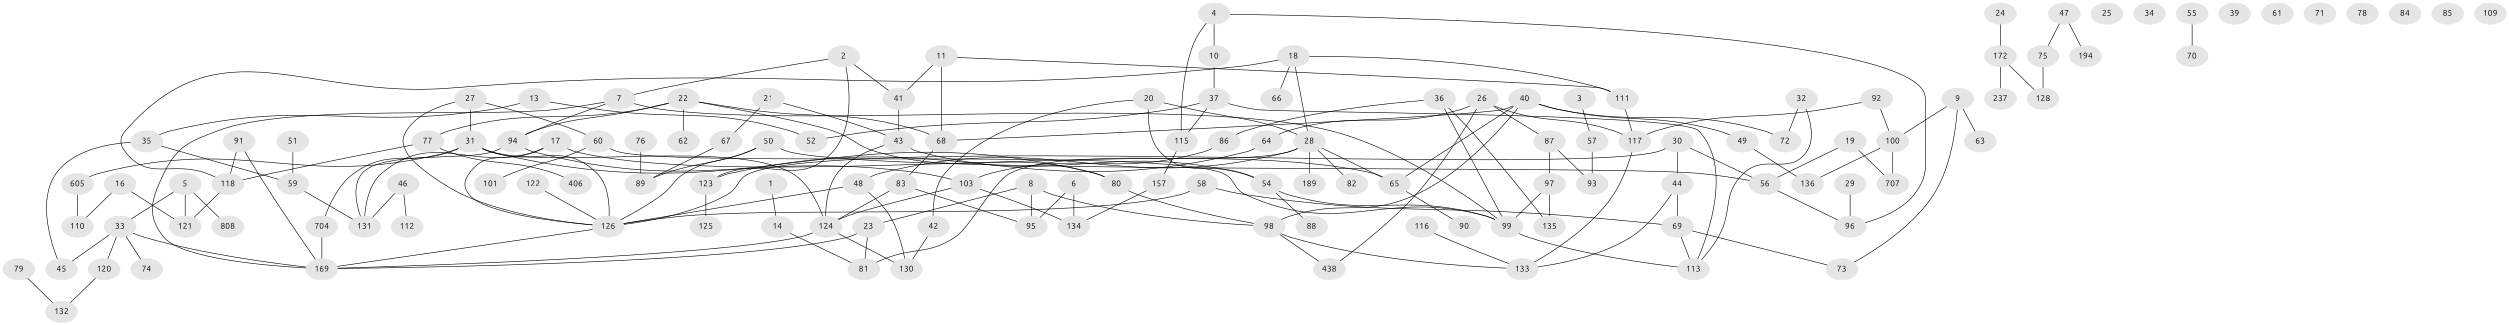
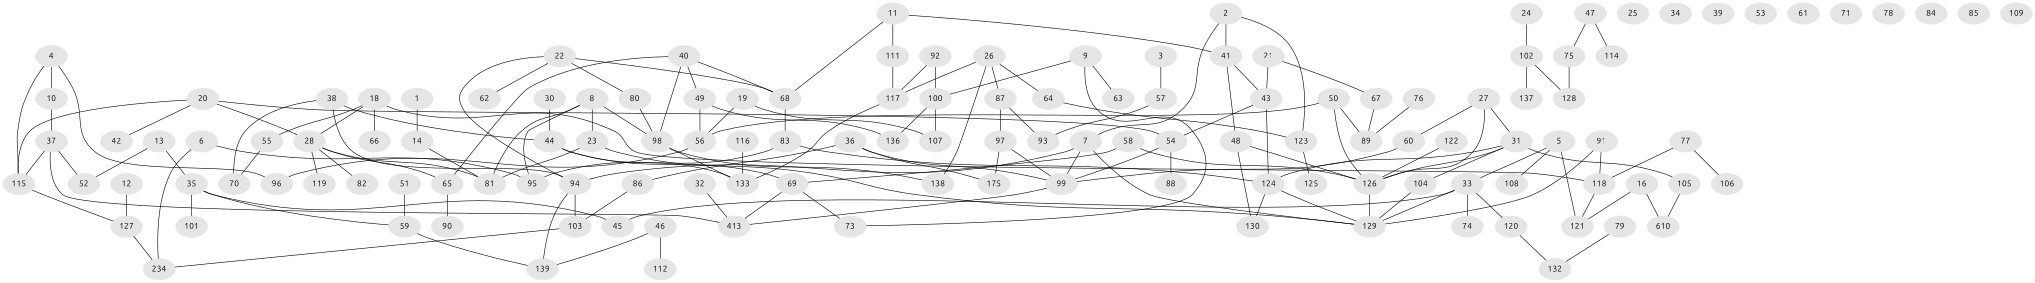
node "53": added
node "172": label "172" -> "102"
node "194": label "194" -> "114"
edge "18" -- "111": now "18" -- "55"
node "38": added
node "237": label "237" -> "137"
edge "20" -- "115": added
edge "22" -- "77": removed
edge "8" -- "81": added
node "17": removed
node "72": removed
edge "31" -- "80": removed
edge "30" -- "126": removed
edge "28" -- "48": now "41" -- "48"
edge "30" -- "56": now "49" -- "56"
edge "60" -- "101": now "35" -- "101"
node "605": label "605" -> "105"
node "12": added
node "406": label "406" -> "106"
node "157": label "157" -> "127"
node "189": label "189" -> "119"
node "29": removed
node "707": label "707" -> "107"
edge "103" -- "124": removed
node "110": label "110" -> "610"
node "808": label "808" -> "108"
node "704": label "704" -> "104"
node "131": label "131" -> "139"
node "134": label "134" -> "234"
node "135": label "135" -> "175"
edge "42" -- "130": removed
node "169": label "169" -> "129"
node "438": label "438" -> "138"
node "113": label "113" -> "413"
